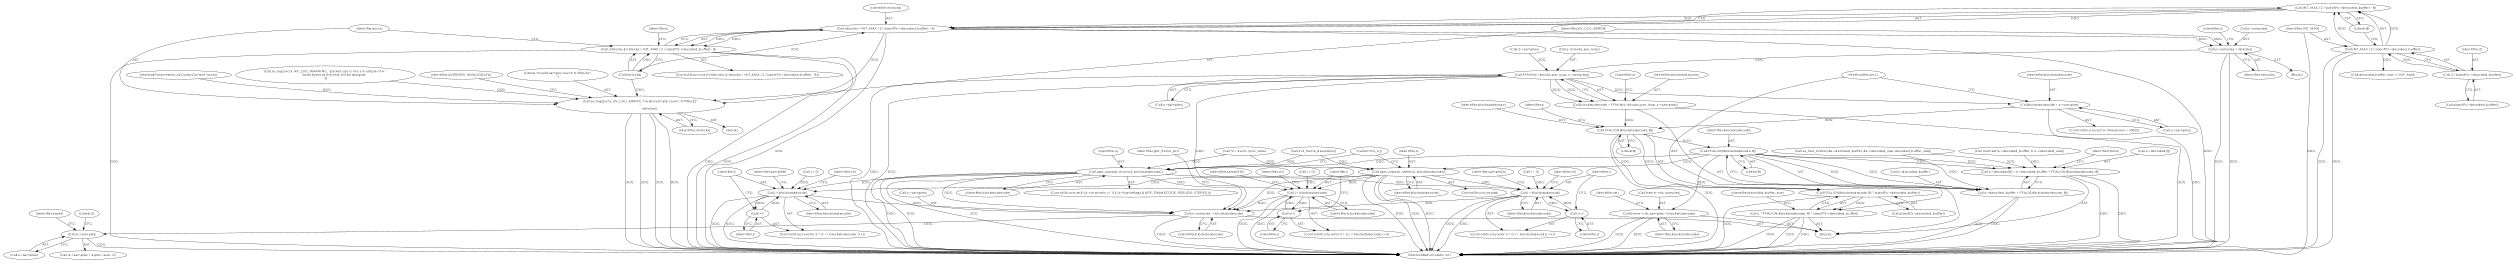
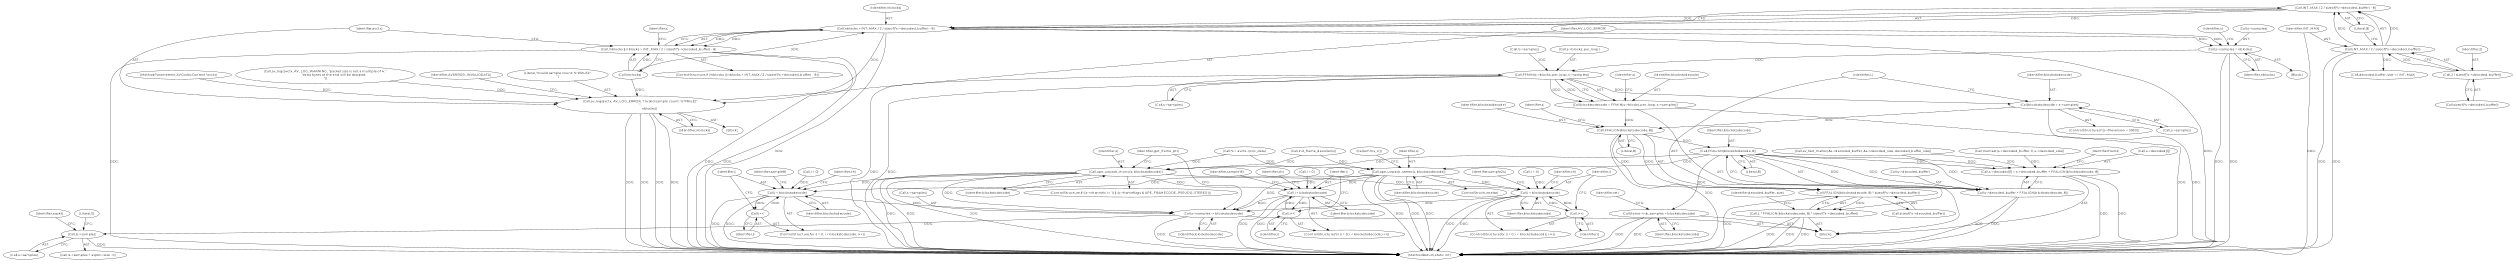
node "(MethodReturn,L)": label "(MethodReturn,L)" -> "(Identifier,L)"
edge "(Call,FFMIN(s->blocks_per_loop, s->samples))" -> "(Call,s->samples -= blockstodecode)": removed, label "DDG:"
edge "(Call,emms_c())" -> "(Call,ape_unpack_mono(s, blockstodecode))": now "(Identifier,got_frame_ptr)" -> "(Call,ape_unpack_mono(s, blockstodecode))"
node "(Call,frame->nb_samples)": removed
